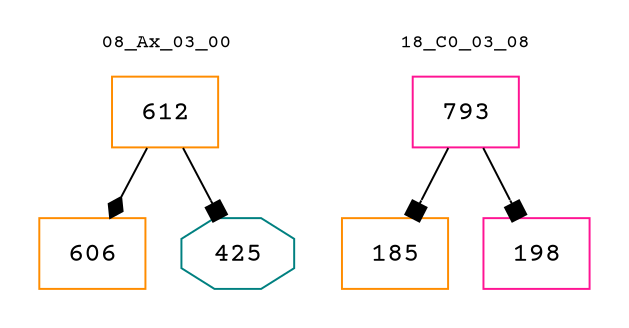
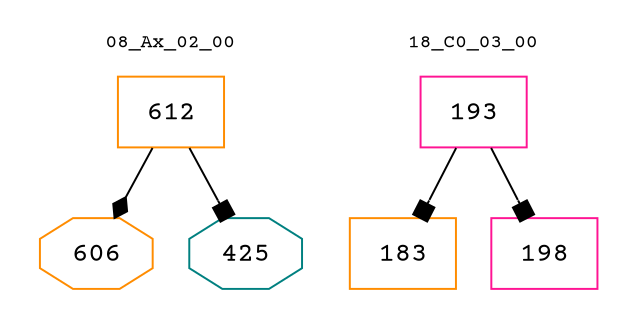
cluster "08_Ax_03_00": label "08_Ax_03_00" -> "08_Ax_02_00"
cluster "18_C0_03_08": label "18_C0_03_08" -> "18_C0_03_00"
node "793": label "793" -> "193"
node "606": shape box -> octagon
node "185": label "185" -> "183"
